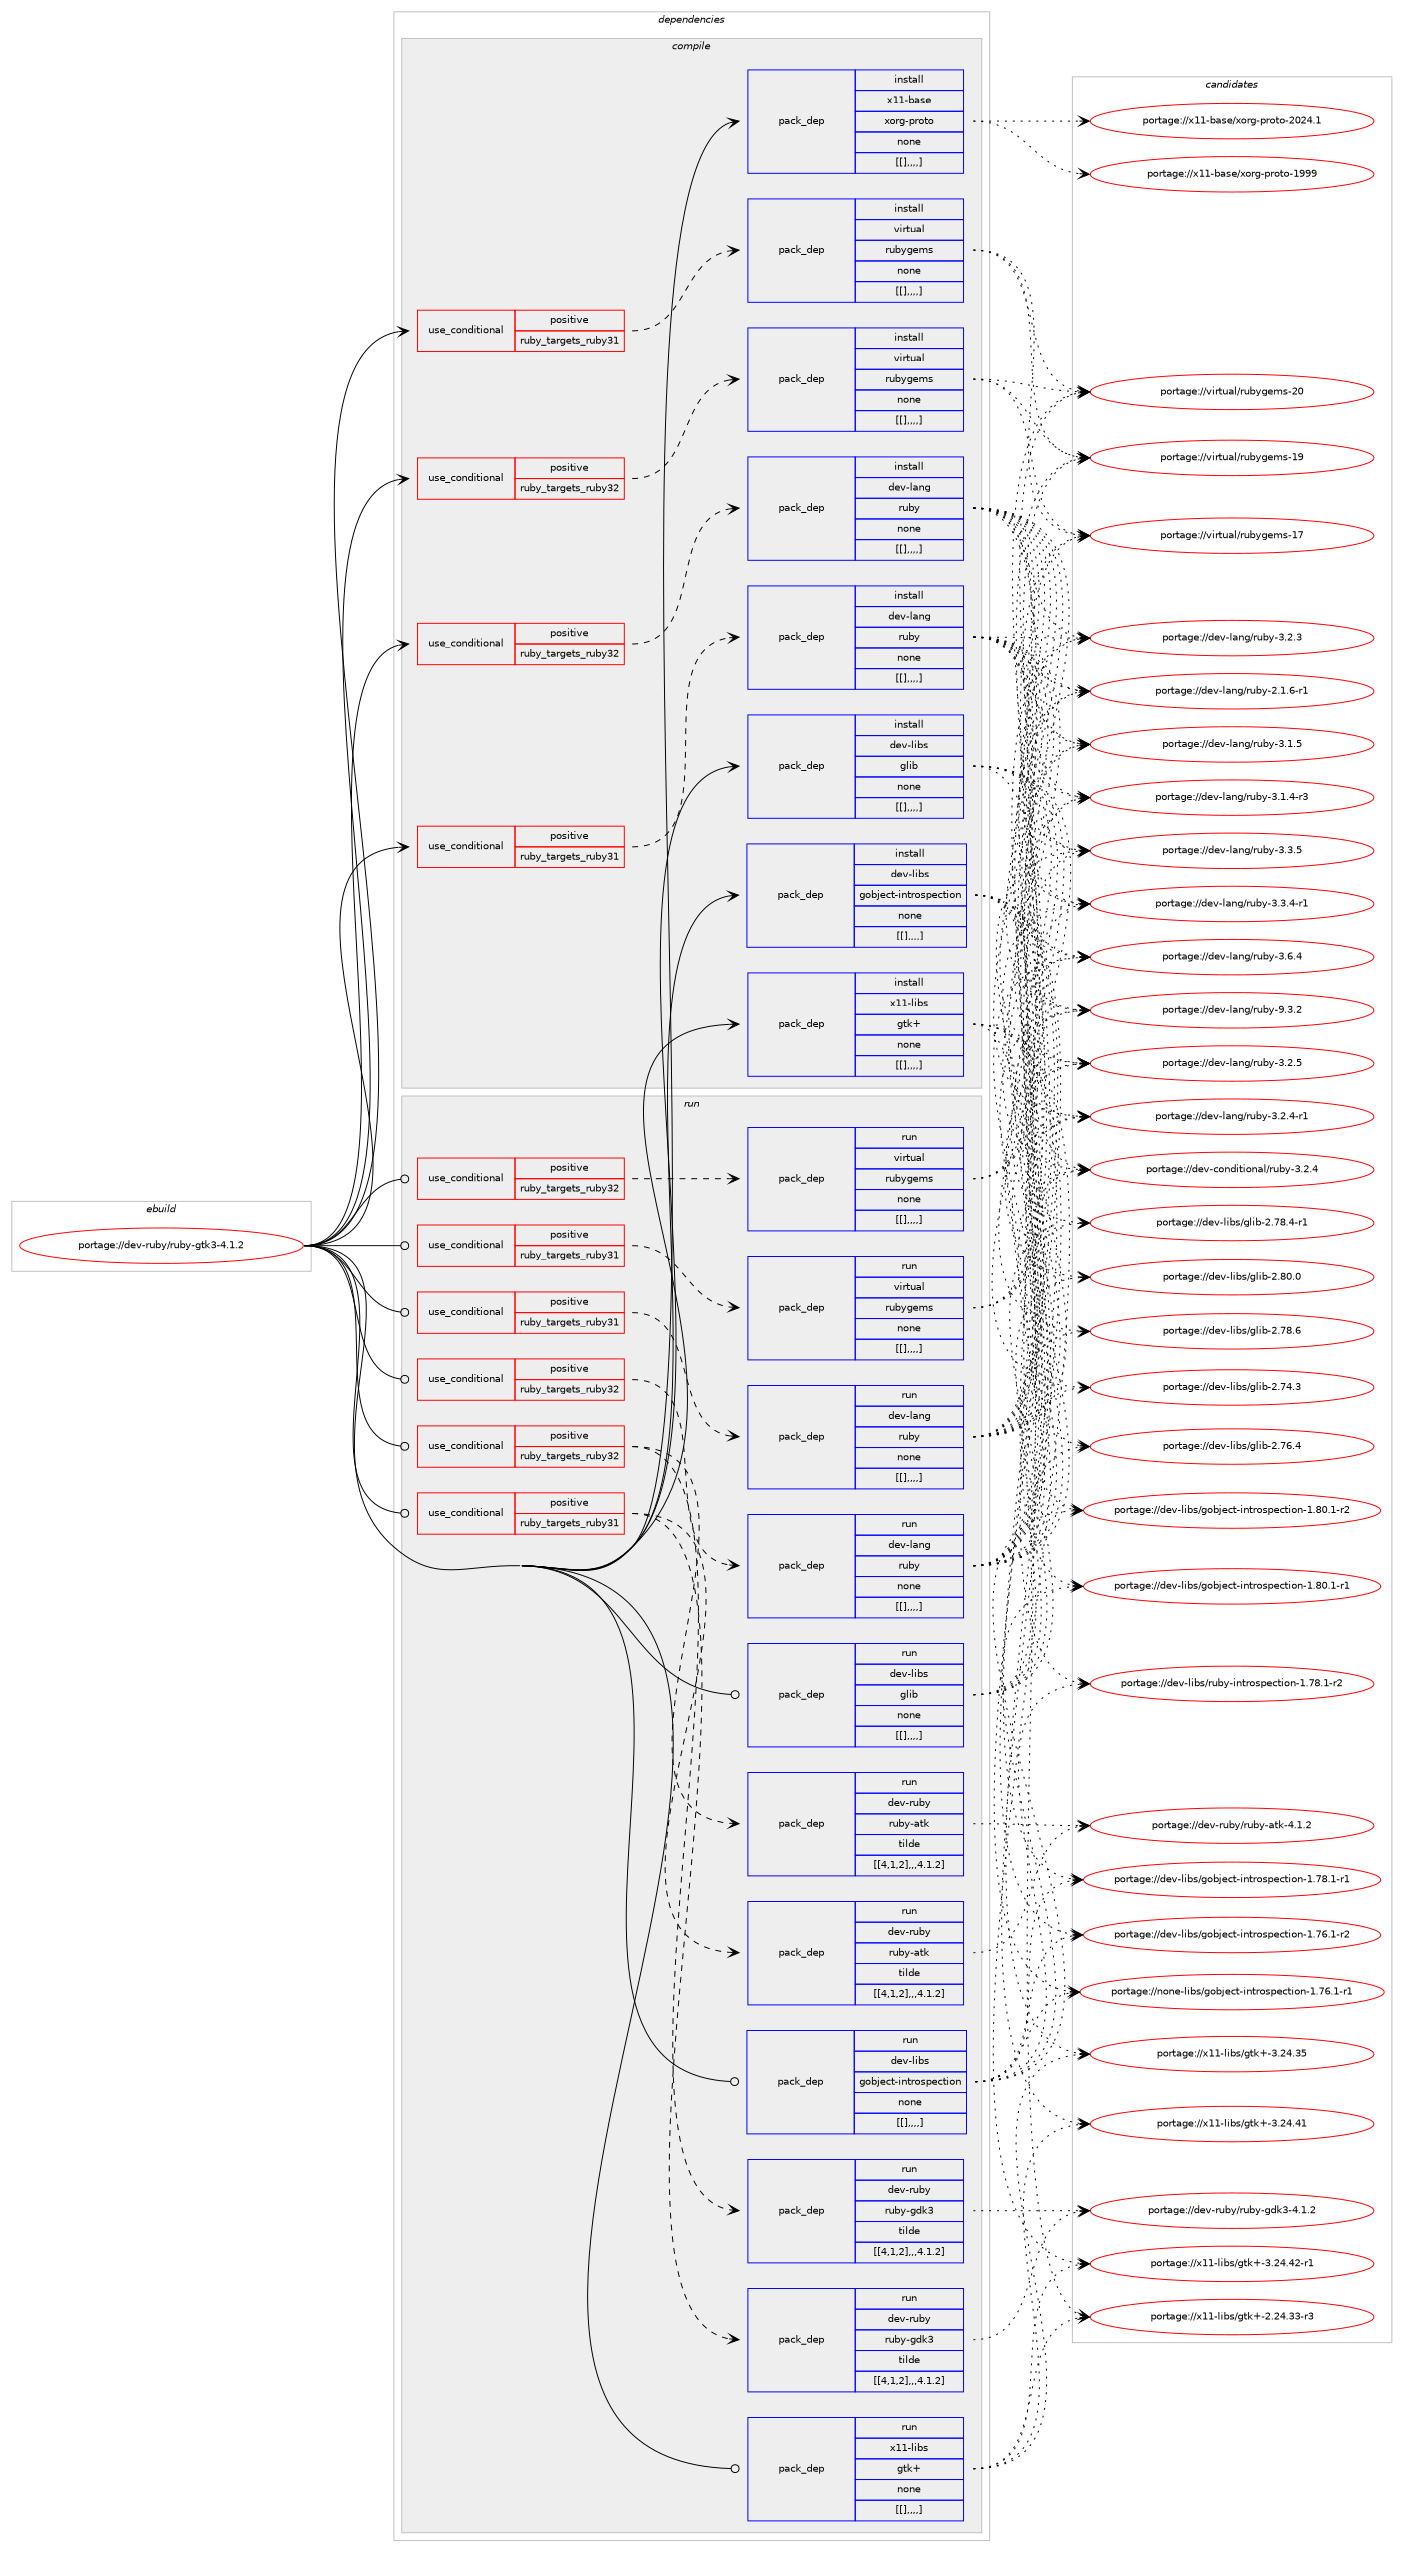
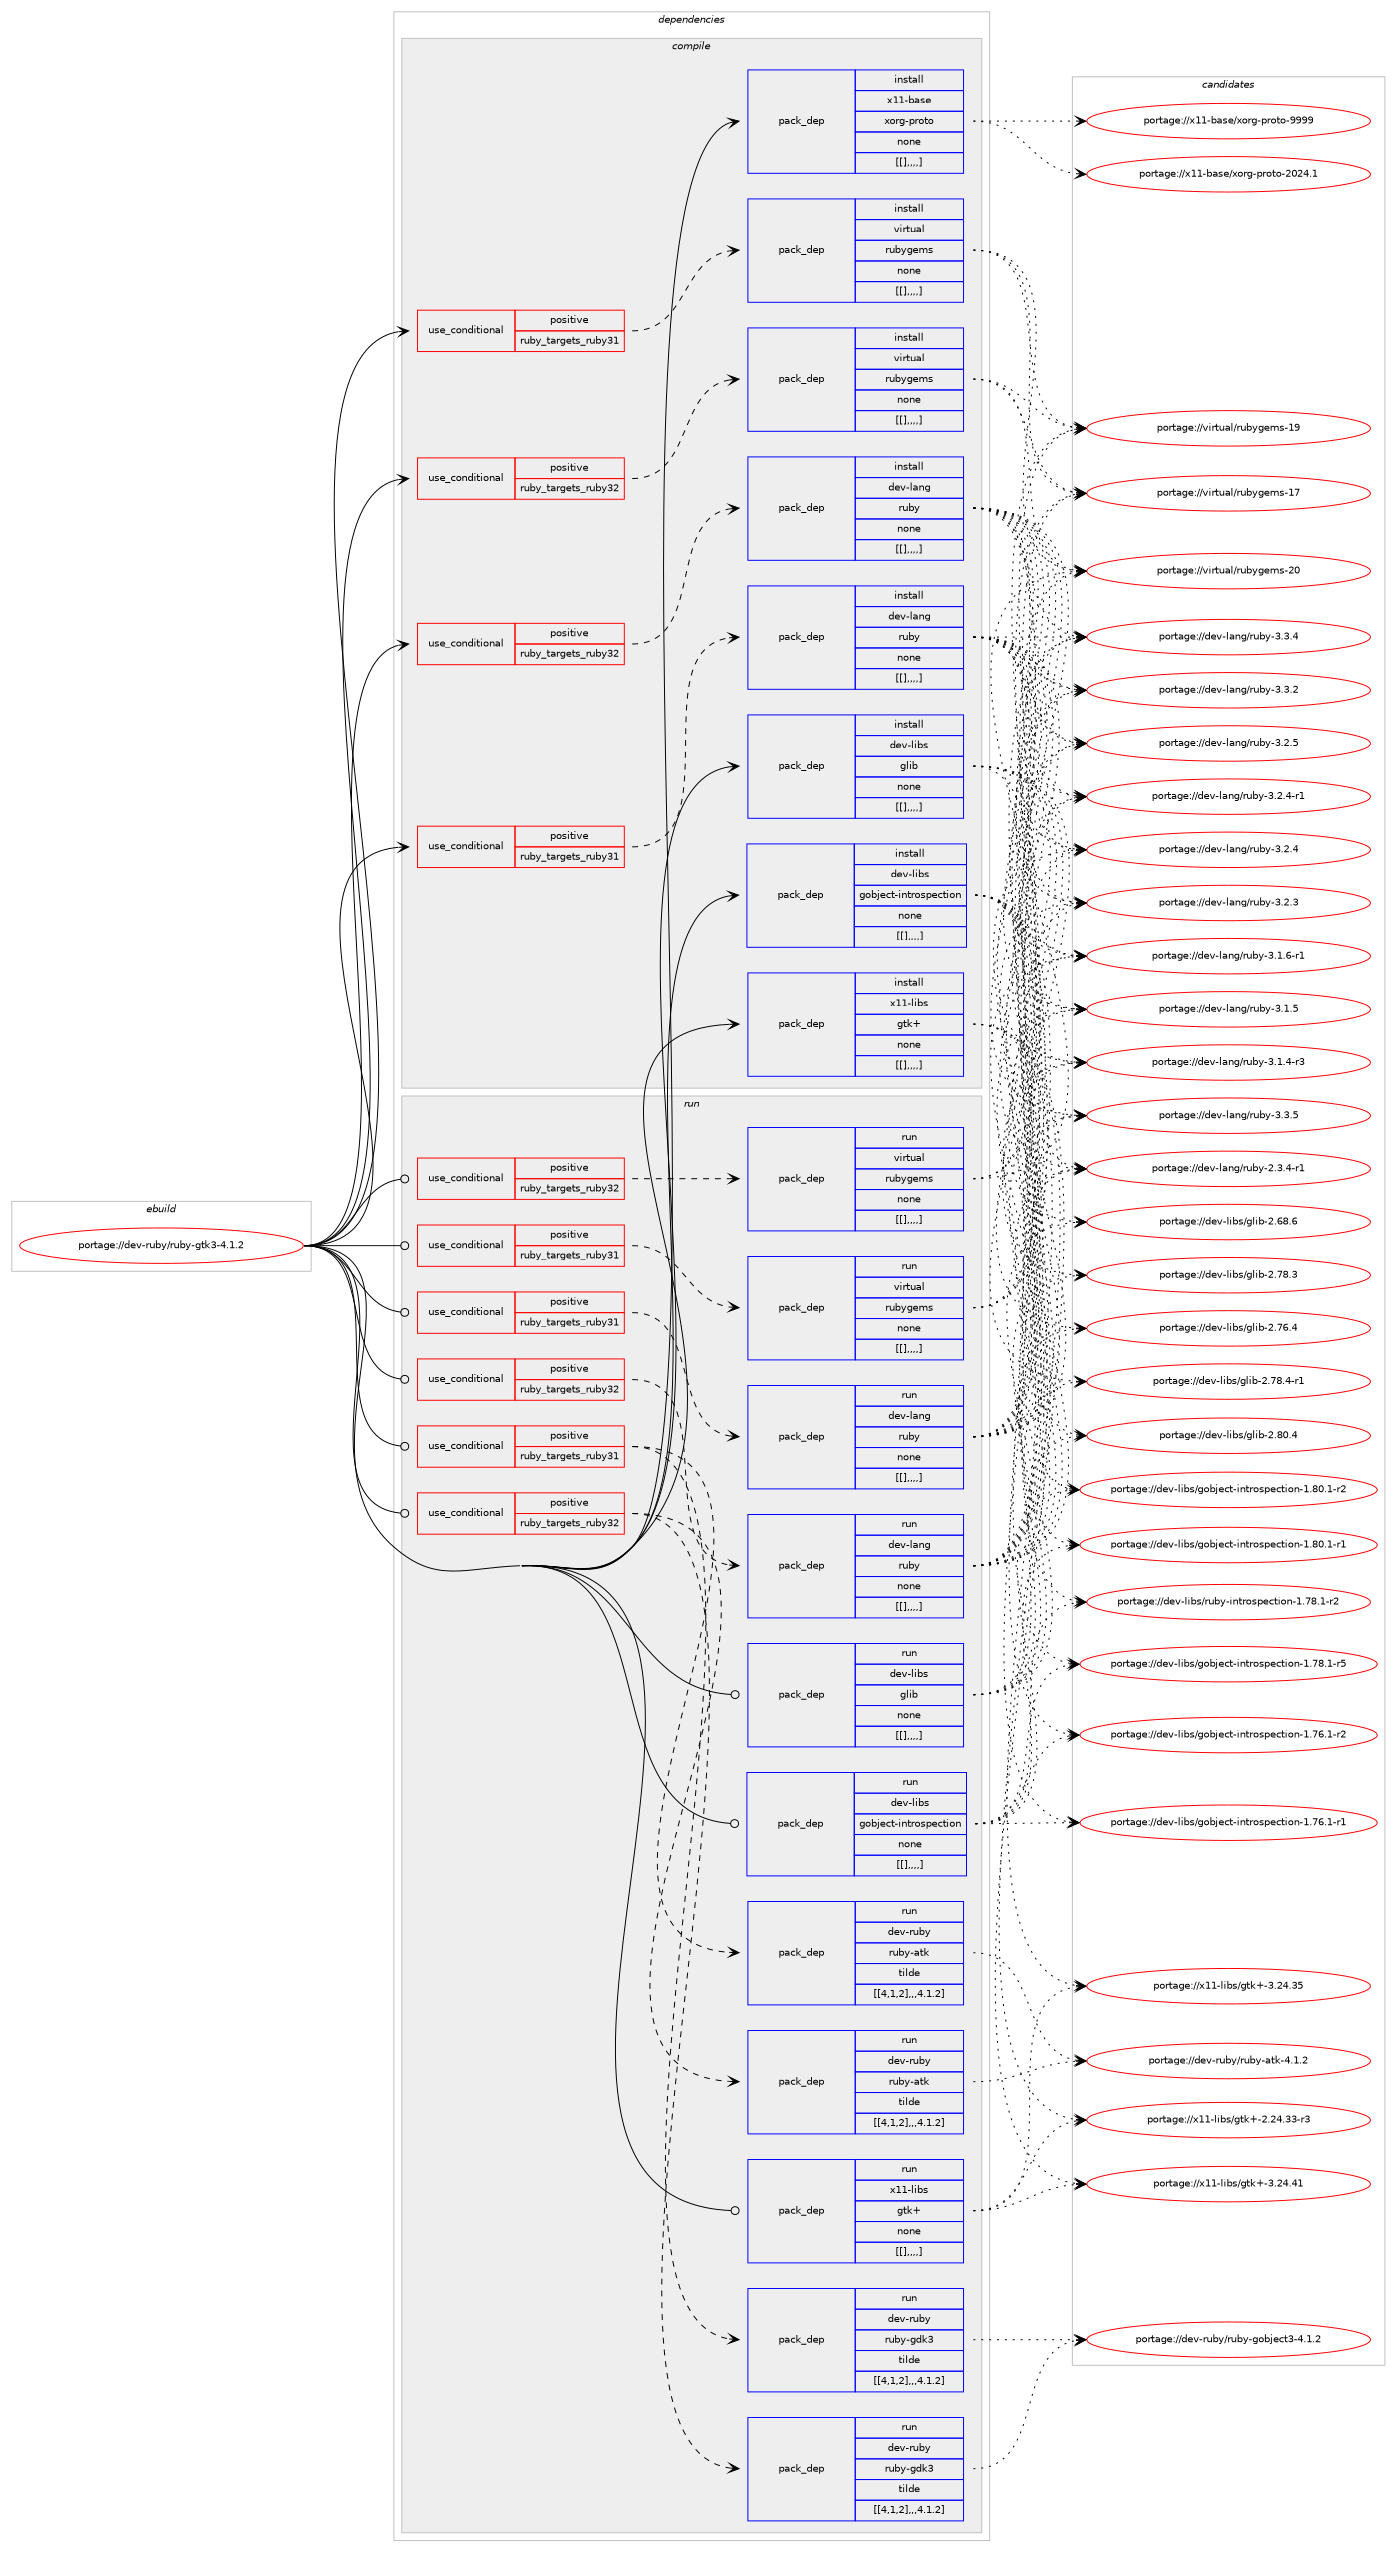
node "portage://x11-base/xorg-proto-1999": label "portage://x11-base/xorg-proto-1999" -> "portage://x11-base/xorg-proto-9999"
node "portage://dev-lang/ruby-2.1.6-r1": label "portage://dev-lang/ruby-2.1.6-r1" -> "portage://dev-lang/ruby-3.1.6-r1"
node "portage://dev-lang/ruby-3.3.4-r1": label "portage://dev-lang/ruby-3.3.4-r1" -> "portage://dev-lang/ruby-2.3.4-r1"
node "portage://dev-lang/ruby-3.6.4": label "portage://dev-lang/ruby-3.6.4" -> "portage://dev-lang/ruby-3.3.4"
node "portage://dev-lang/ruby-9.3.2": label "portage://dev-lang/ruby-9.3.2" -> "portage://dev-lang/ruby-3.3.2"
node "portage://dev-conditional/ruby-3.2.4": label "portage://dev-conditional/ruby-3.2.4" -> "portage://dev-lang/ruby-3.2.4"
node "portage://dev-libs/glib-2.80.0": label "portage://dev-libs/glib-2.80.0" -> "portage://dev-libs/glib-2.80.4"
node "portage://dev-libs/glib-2.78.6": label "portage://dev-libs/glib-2.78.6" -> "portage://dev-libs/glib-2.68.6"
node "portage://dev-libs/glib-2.74.3": label "portage://dev-libs/glib-2.74.3" -> "portage://dev-libs/glib-2.78.3"
node "portage://dev-libs/gobject-introspection-1.78.1-r1": label "portage://dev-libs/gobject-introspection-1.78.1-r1" -> "portage://dev-libs/gobject-introspection-1.78.1-r5"
node "portage://none-libs/gobject-introspection-1.76.1-r1": label "portage://none-libs/gobject-introspection-1.76.1-r1" -> "portage://dev-libs/gobject-introspection-1.76.1-r1"
node "portage://dev-ruby/ruby-gdk3-4.1.2": label "portage://dev-ruby/ruby-gdk3-4.1.2" -> "portage://dev-ruby/ruby-gobject3-4.1.2"
node "portage://x11-libs/gtk+-3.24.42-r1": removed
